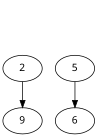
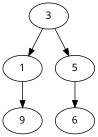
node "3": added
node "2": label "2" -> "1"
